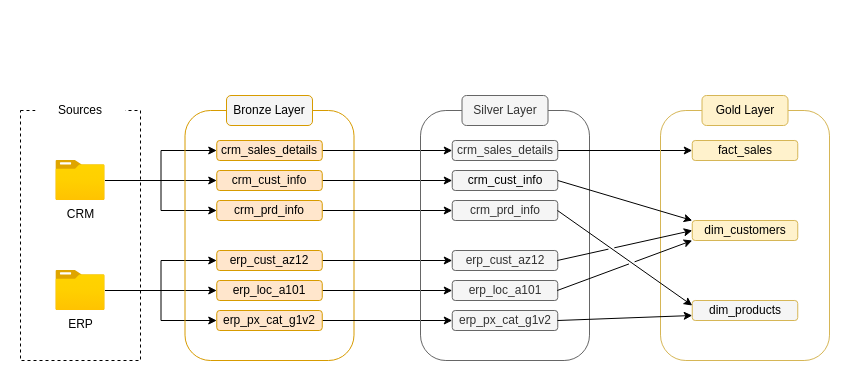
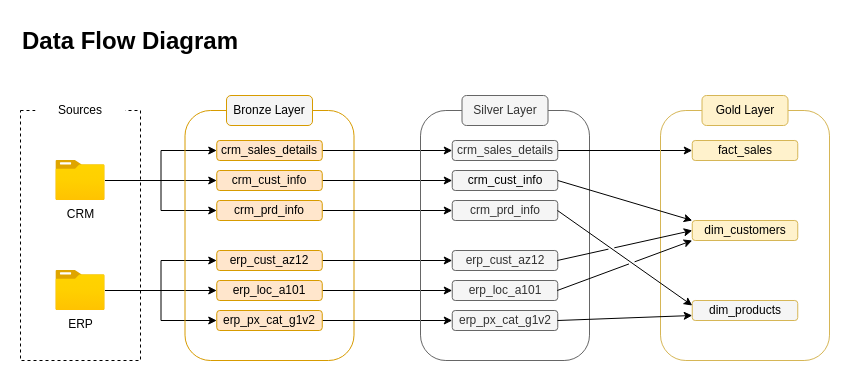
node "Data Flow Diagram": added
